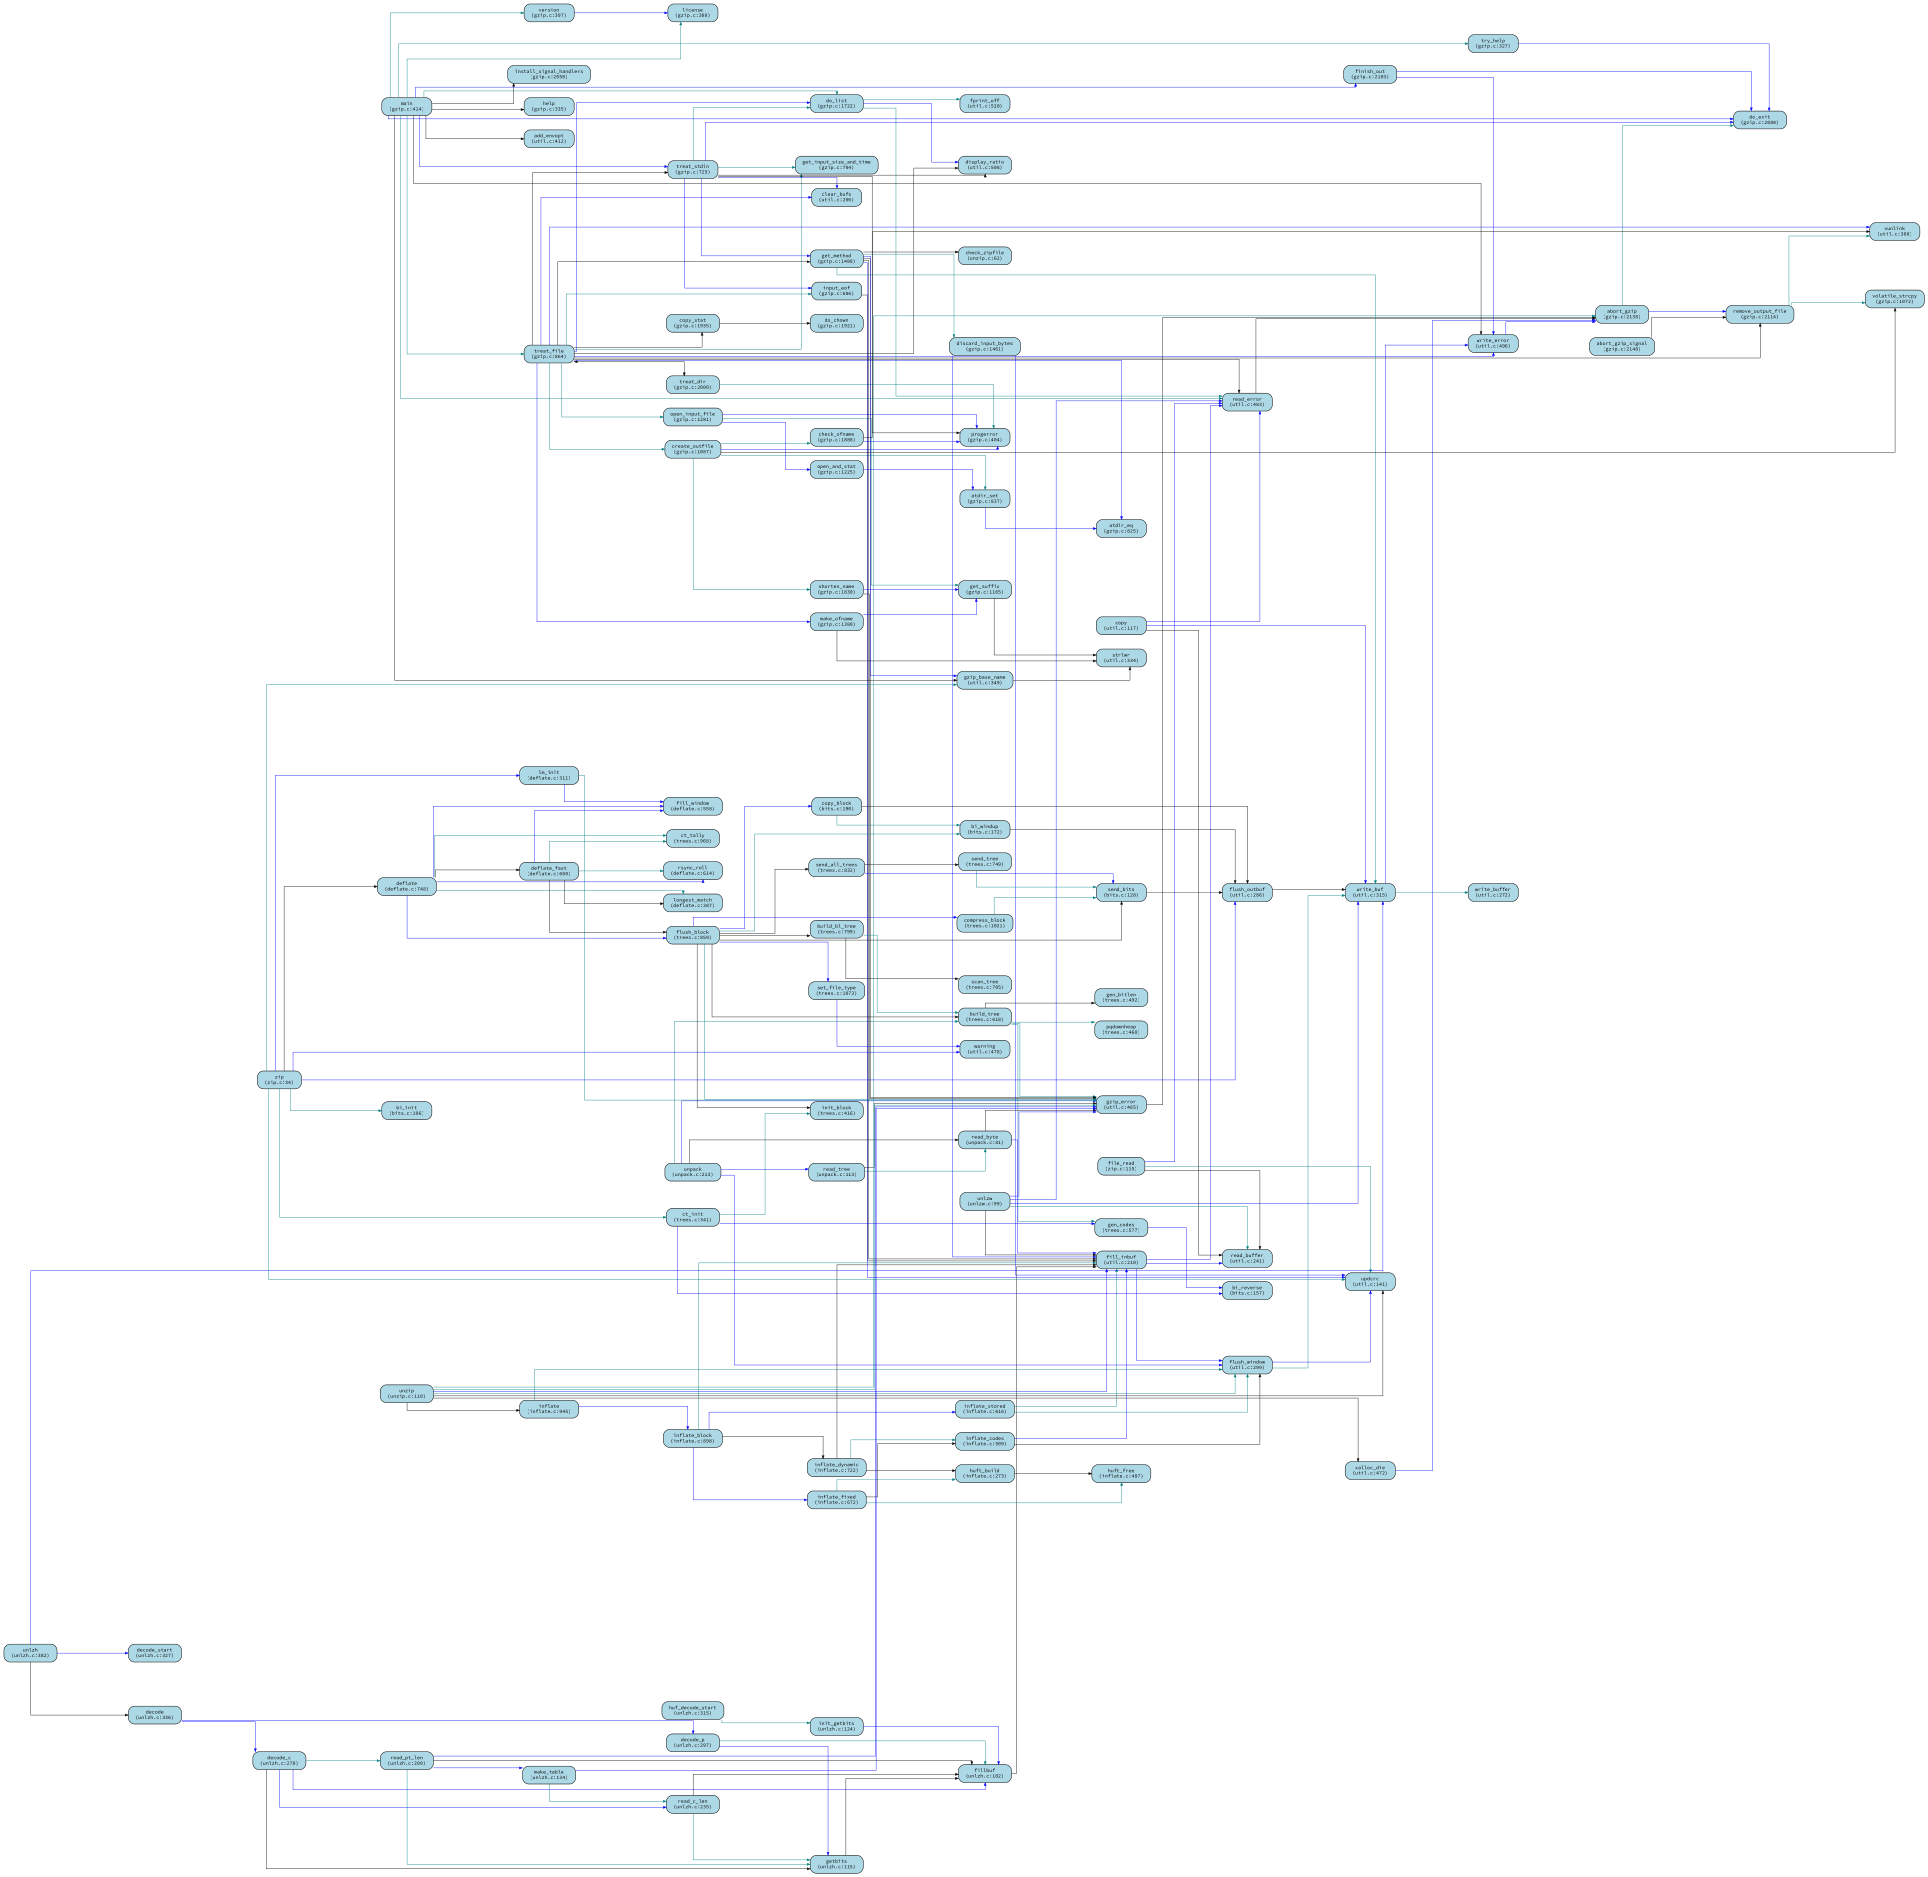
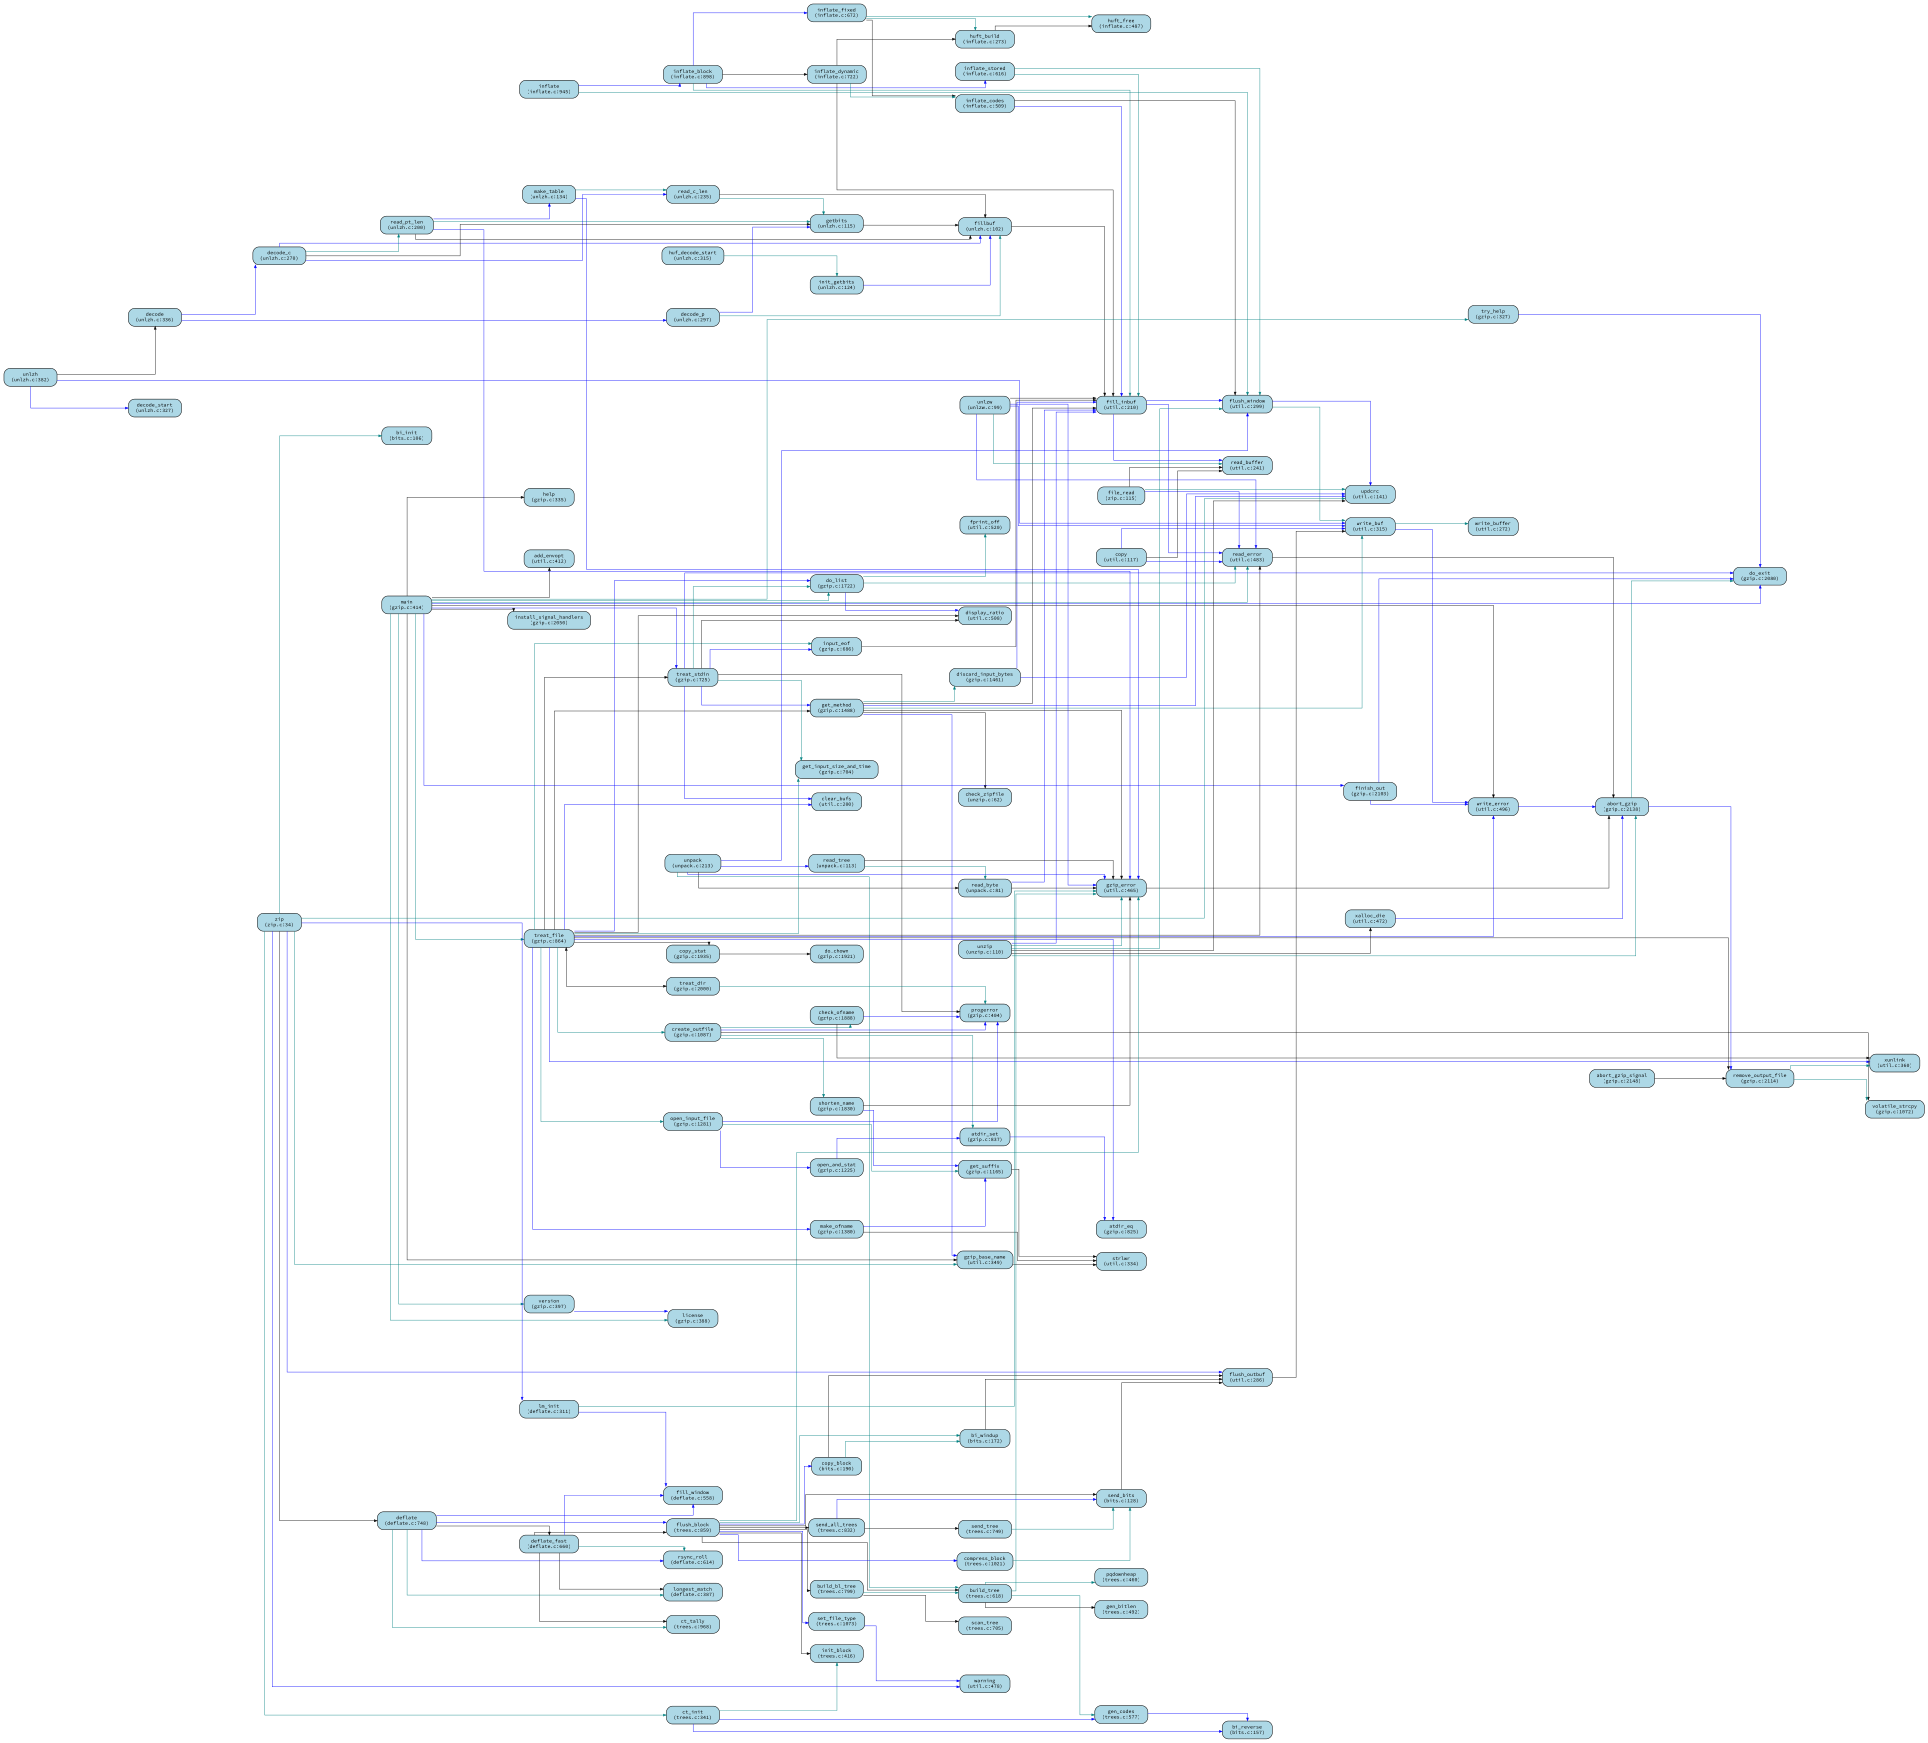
edge "deflate_fast (deflate.c:660)" -> "ct_tally (trees.c:968)": color teal -> black
edge "unzip (unzip.c:110)" -> "inflate (inflate.c:945)": removed
